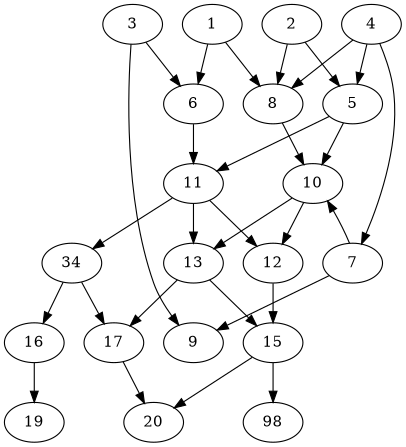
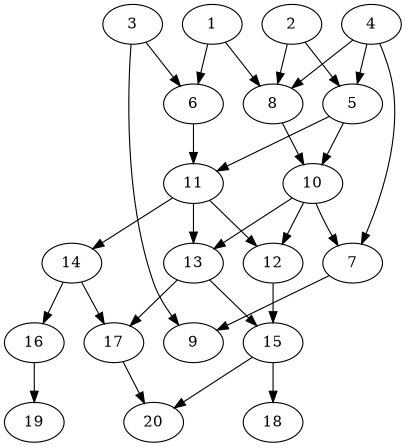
edge "7" -> "10": reversed
node "34": label "34" -> "14"
node "98": label "98" -> "18"
